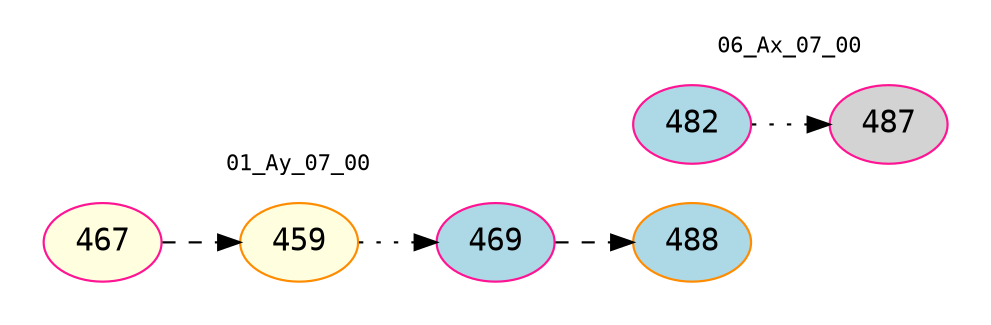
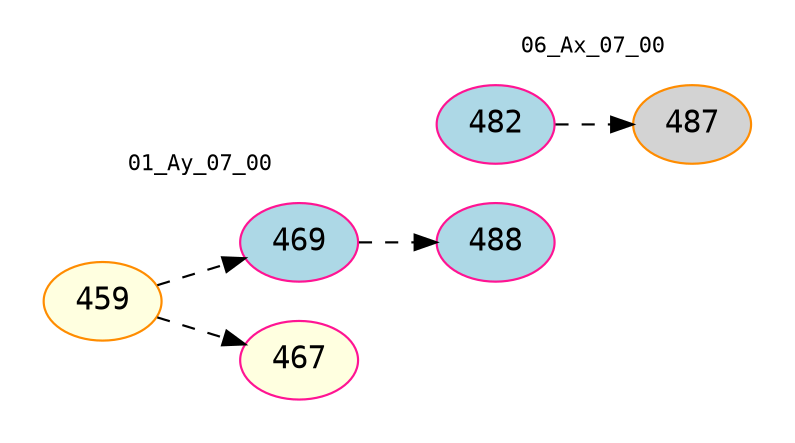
edge "482" -> "487": style dotted -> dashed
node "487": color deeppink -> darkorange
edge "467" -> "459": reversed
edge "459" -> "469": style dotted -> dashed
node "488": color darkorange -> deeppink
